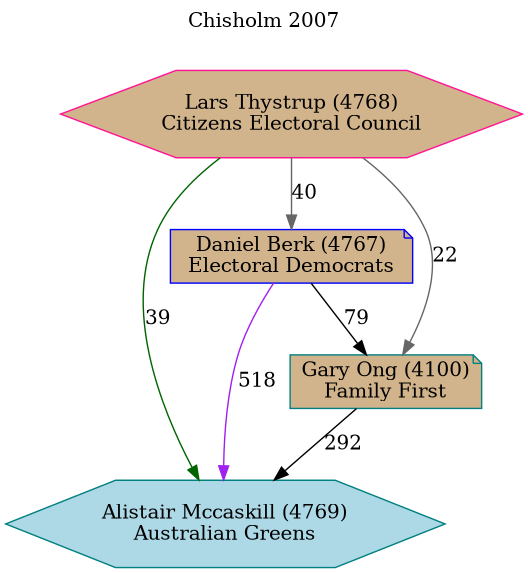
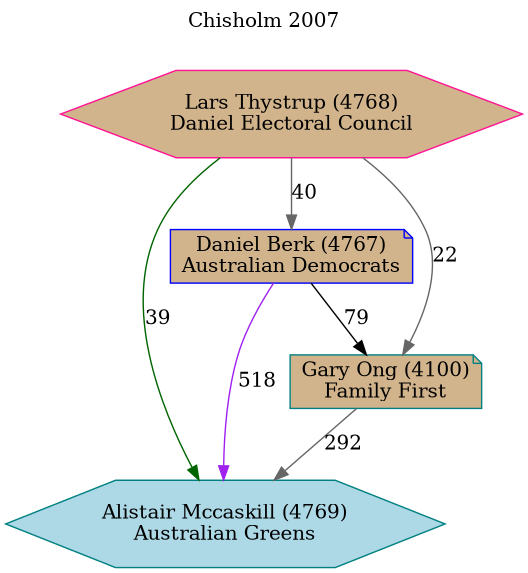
node "Lars Thystrup (4768) Citizens Electoral Council": label "Lars Thystrup (4768) Citizens Electoral Council" -> "Lars Thystrup (4768) Daniel Electoral Council"
node "Daniel Berk (4767) Electoral Democrats": label "Daniel Berk (4767) Electoral Democrats" -> "Daniel Berk (4767) Australian Democrats"
edge "Gary Ong (4100) Family First" -> "Alistair Mccaskill (4769) Australian Greens": color black -> gray40
